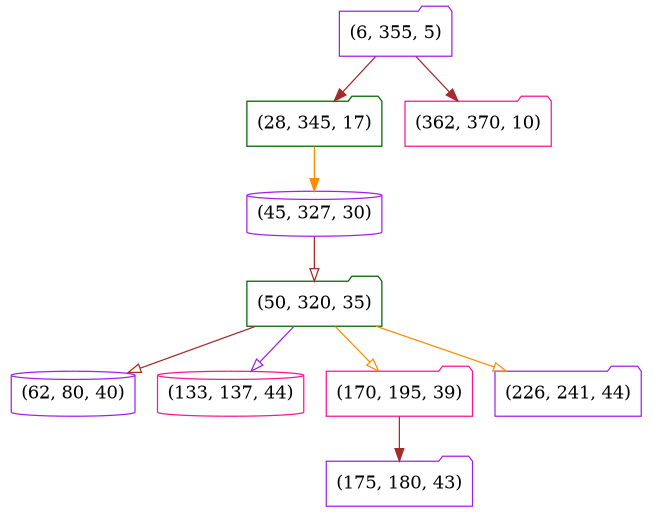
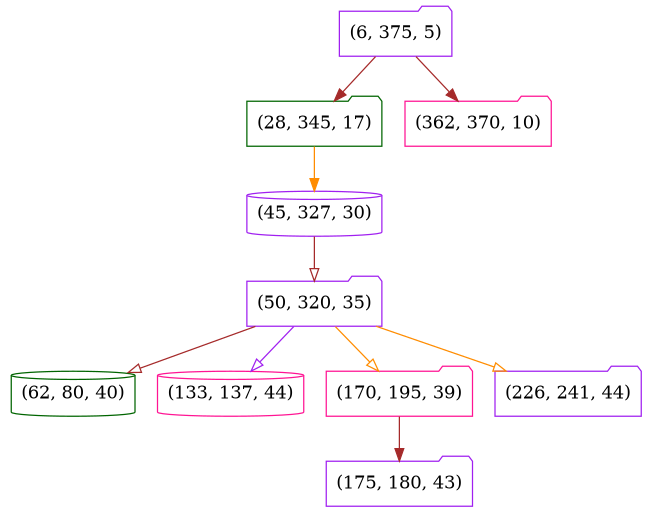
node "(6, 355, 5)": label "(6, 355, 5)" -> "(6, 375, 5)"
node "(50, 320, 35)": color darkgreen -> purple
node "(62, 80, 40)": color purple -> darkgreen
